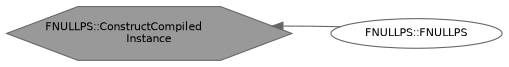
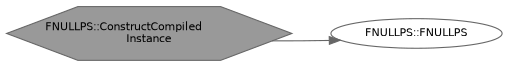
edge "FNULLPS::FNULLPS" -> "FNULLPS::ConstructCompiled Instance": reversed
